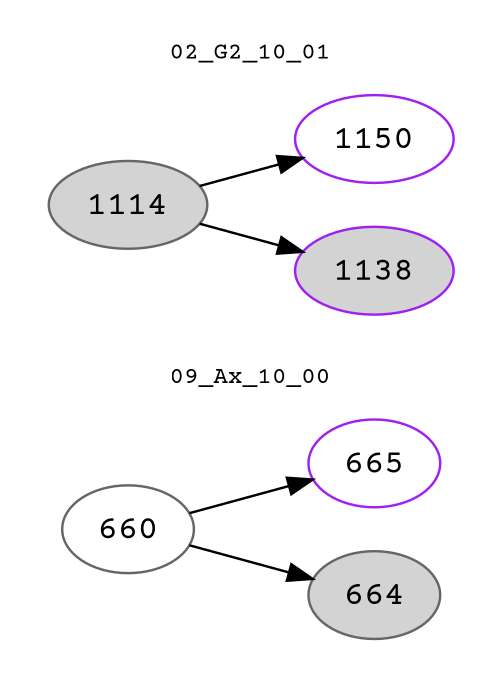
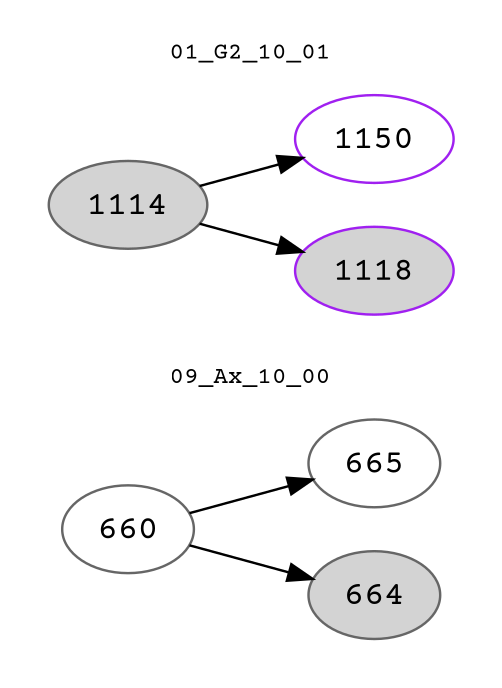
cluster "02_G2_10_01": label "02_G2_10_01" -> "01_G2_10_01"
node "1138": label "1138" -> "1118"
node "665": color purple -> gray40
